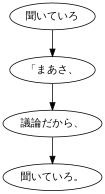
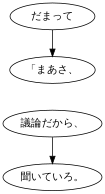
node "聞いていろ": label "聞いていろ" -> "だまって"
edge "「まあさ、" -> "議論だから、": removed
